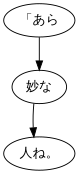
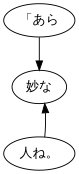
edge "妙な" -> "人ね。": reversed
